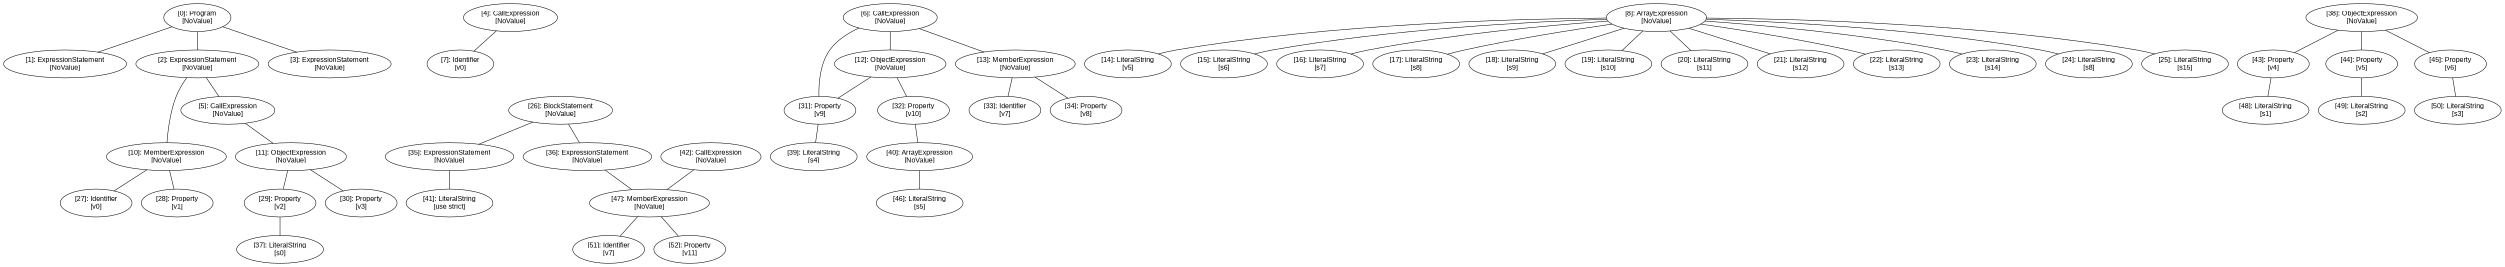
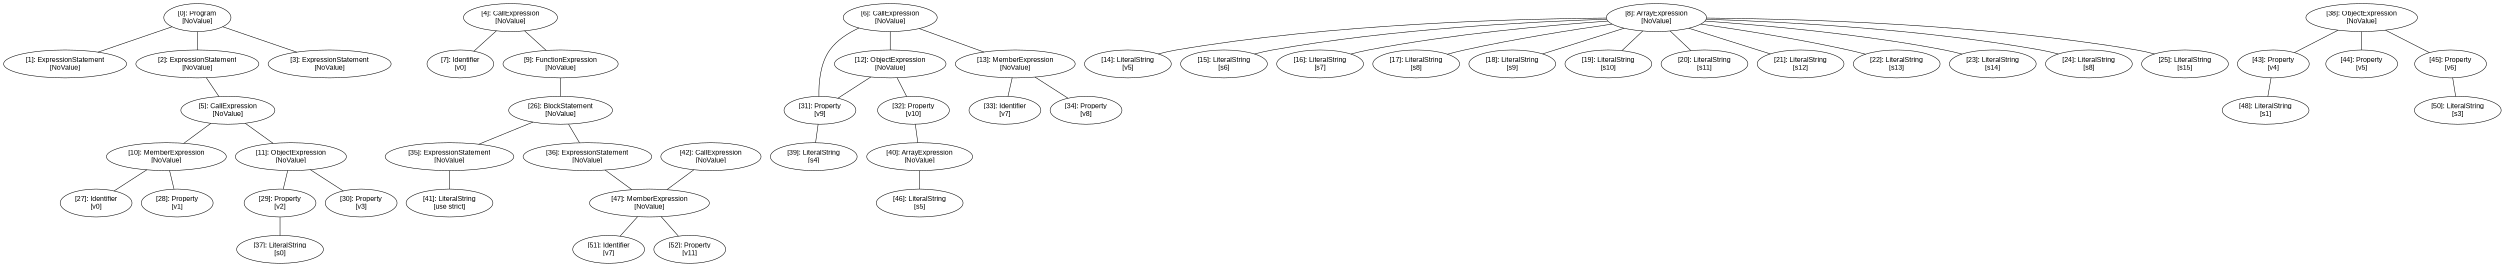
node "[9]: FunctionExpression [NoValue]": added
edge "[2]: ExpressionStatement [NoValue]" -- "[10]: MemberExpression [NoValue]": now "[5]: CallExpression [NoValue]" -- "[10]: MemberExpression [NoValue]"
node "[49]: LiteralString [s2]": removed
